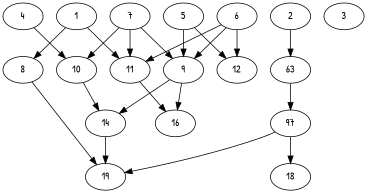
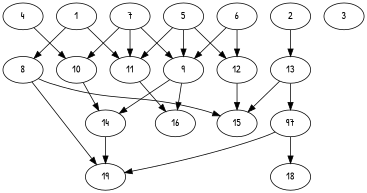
edge "6" -> "11": now "5" -> "11"
node "63": label "63" -> "13"
node "15": added
